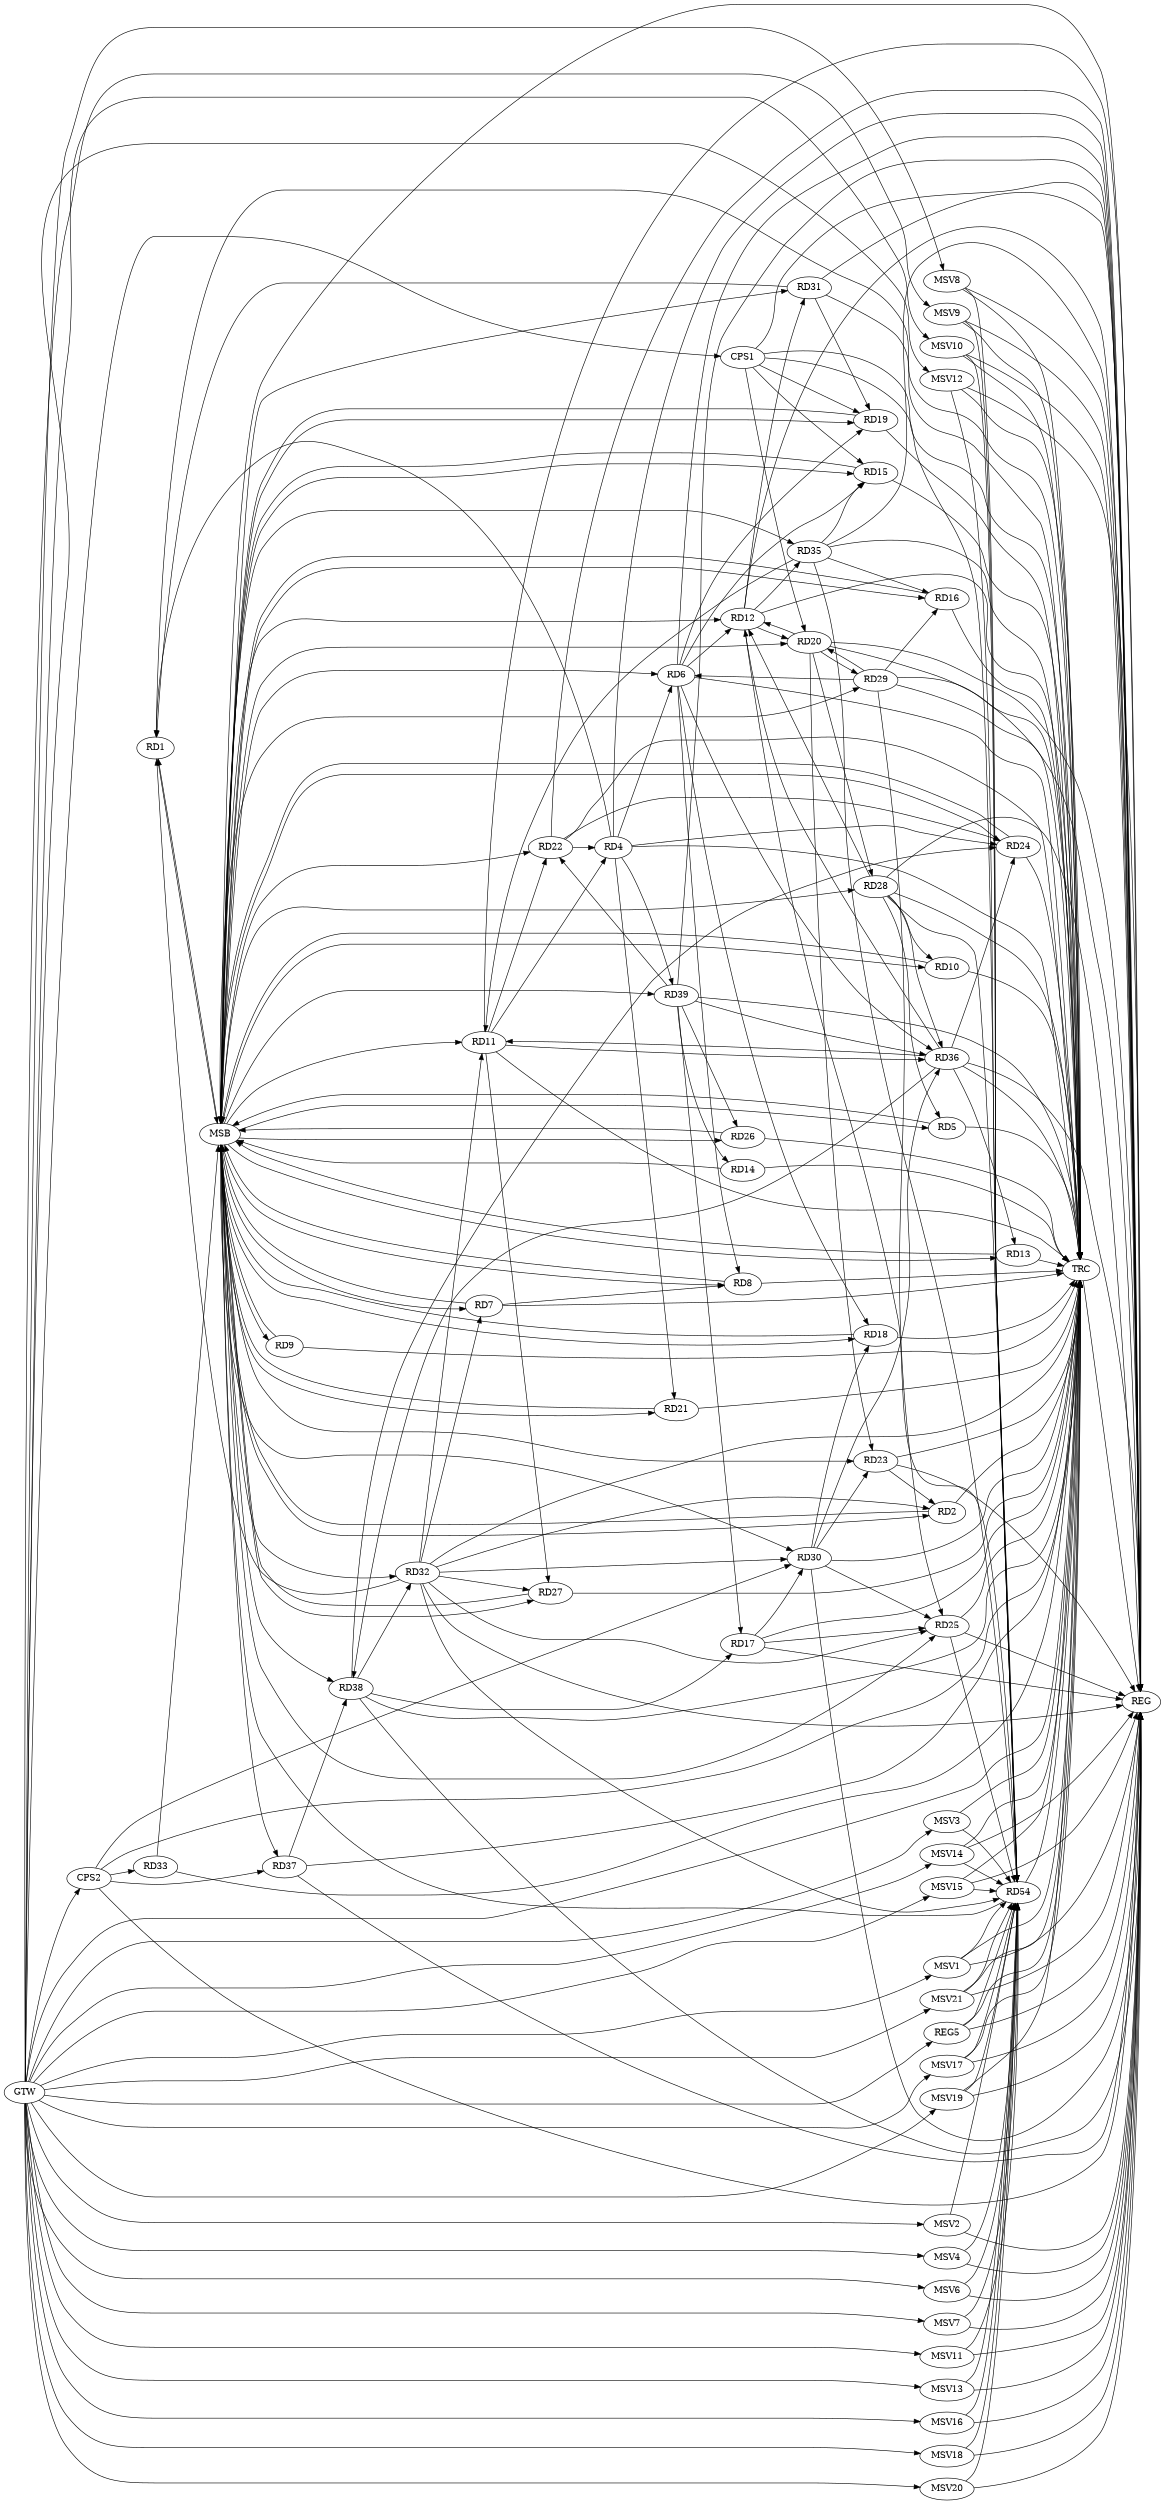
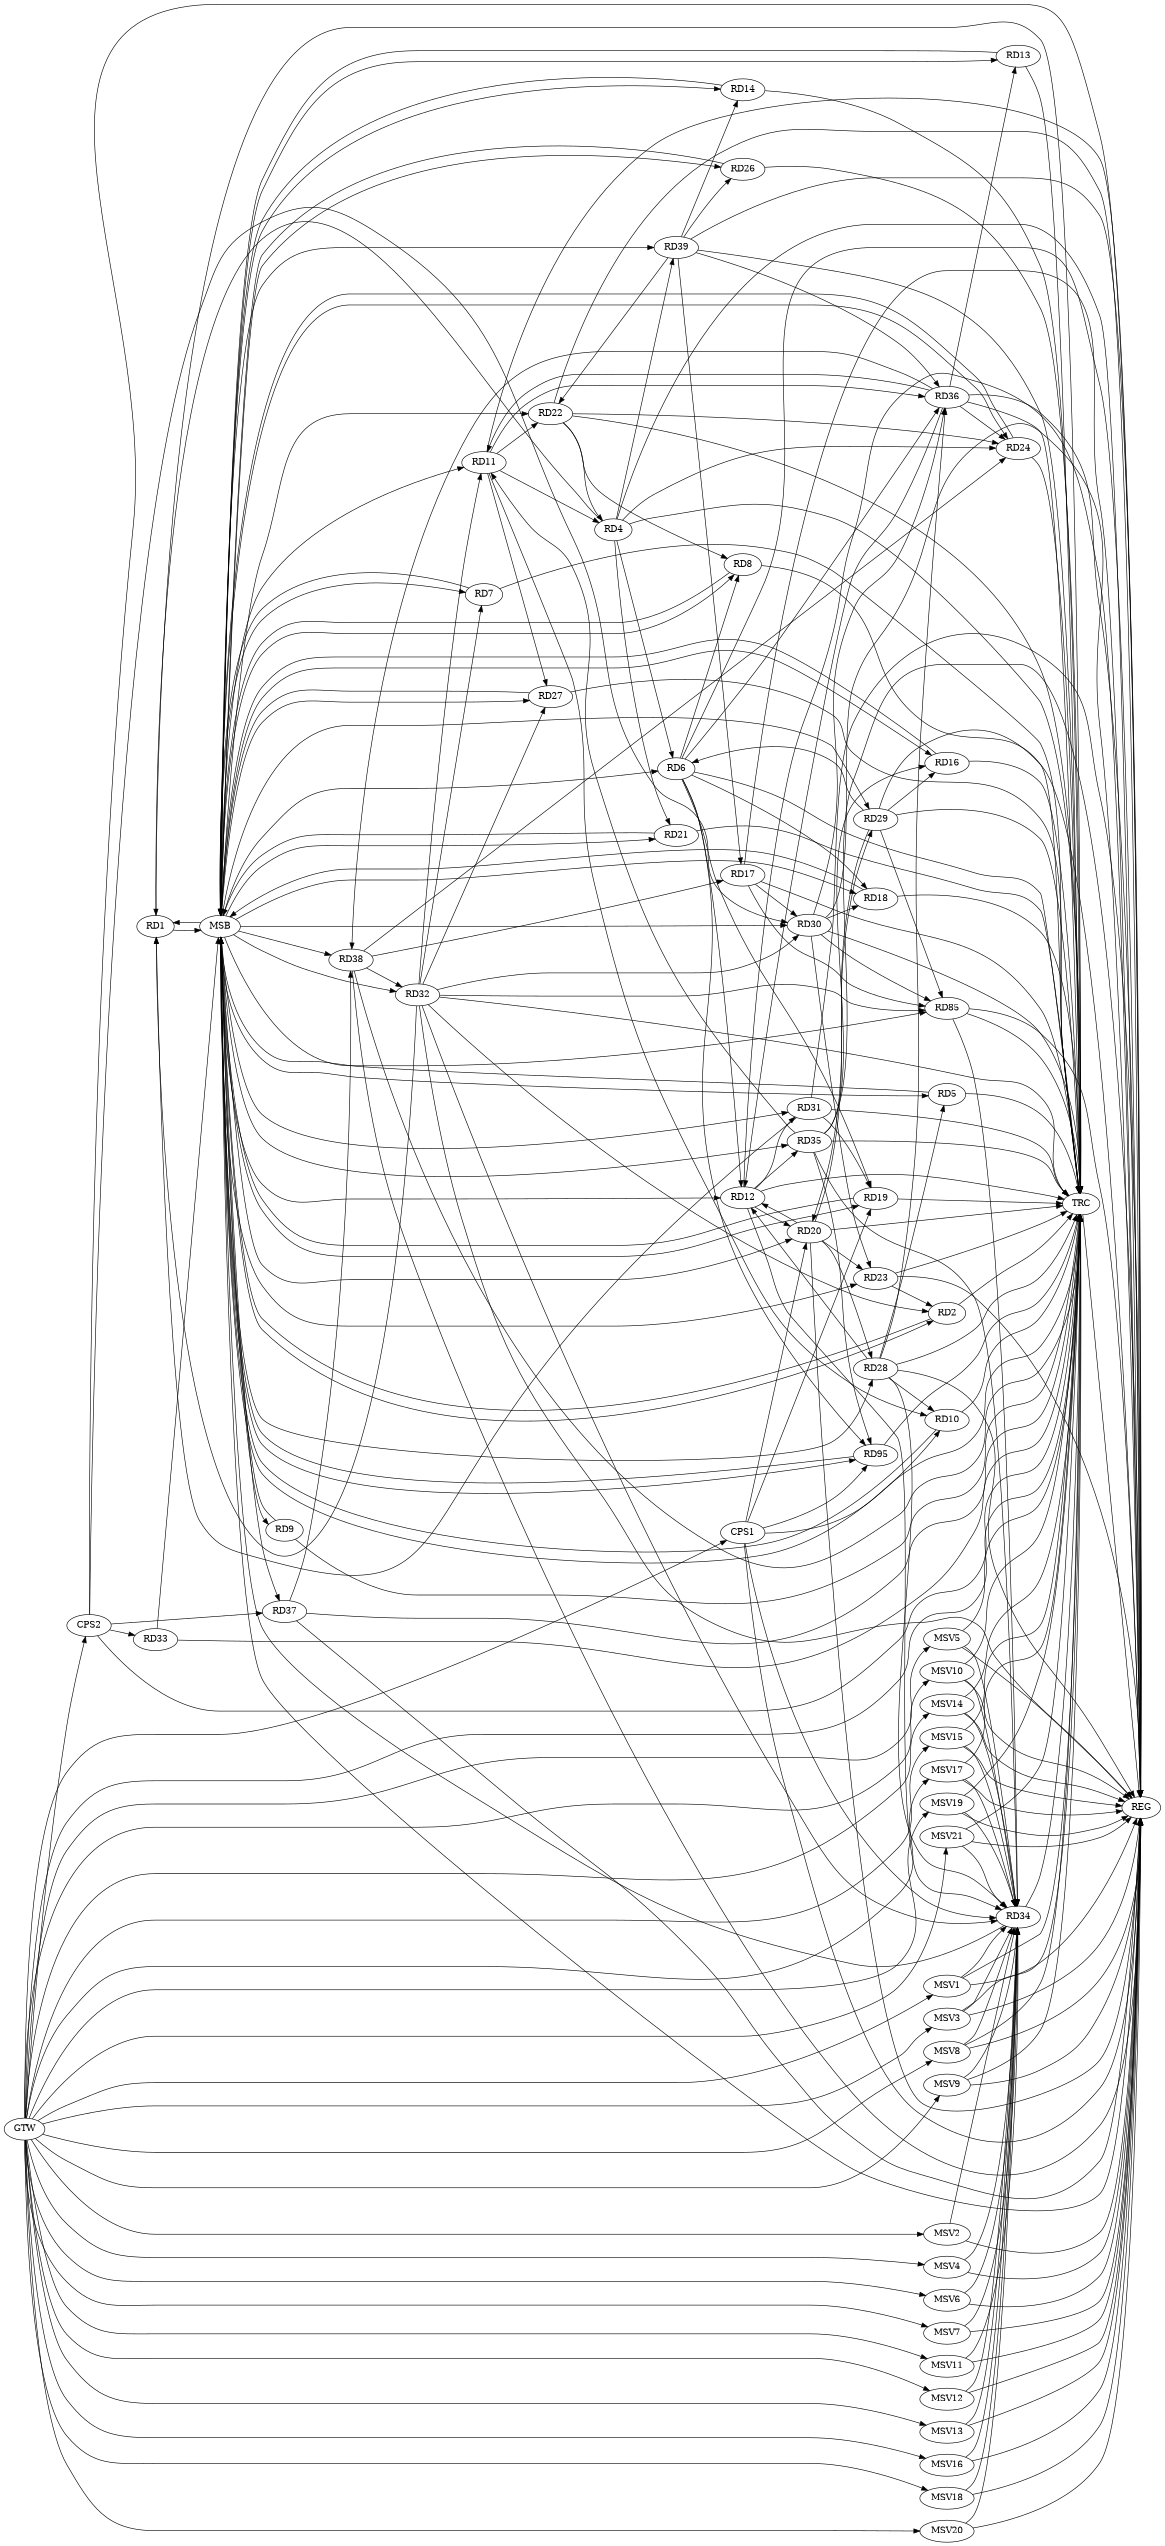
edge "MSB" -> "RD14": added
node "RD15": label "RD15" -> "RD95"
edge "MSV12" -> "TRC": removed
edge "RD11" -> "TRC": now "RD11" -> "RD10"
edge "RD7" -> "RD8": now "RD22" -> "RD8"
node "RD25": label "RD25" -> "RD85"
node "RD54": label "RD54" -> "RD34"
edge "MSV3" -> "REG": added
node "REG5": label "REG5" -> "MSV5"
